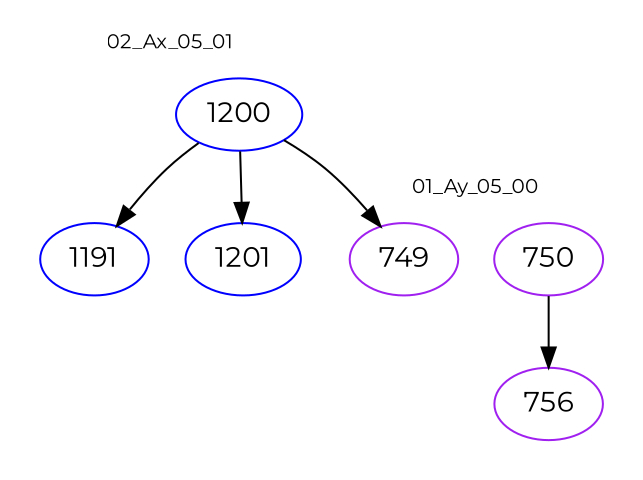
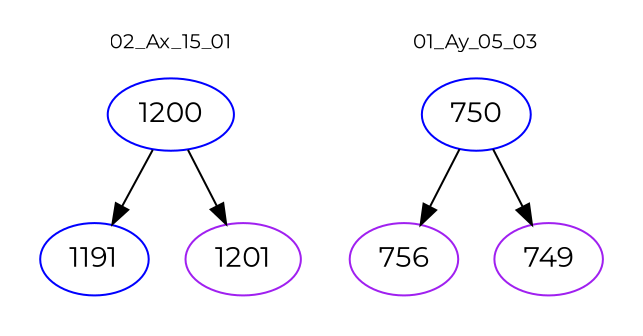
cluster "02_Ax_05_01": label "02_Ax_05_01" -> "02_Ax_15_01"
edge "1200" -> "749": now "750" -> "749"
cluster "01_Ay_05_00": label "01_Ay_05_00" -> "01_Ay_05_03"
node "1201": color blue -> purple
node "750": color purple -> blue
